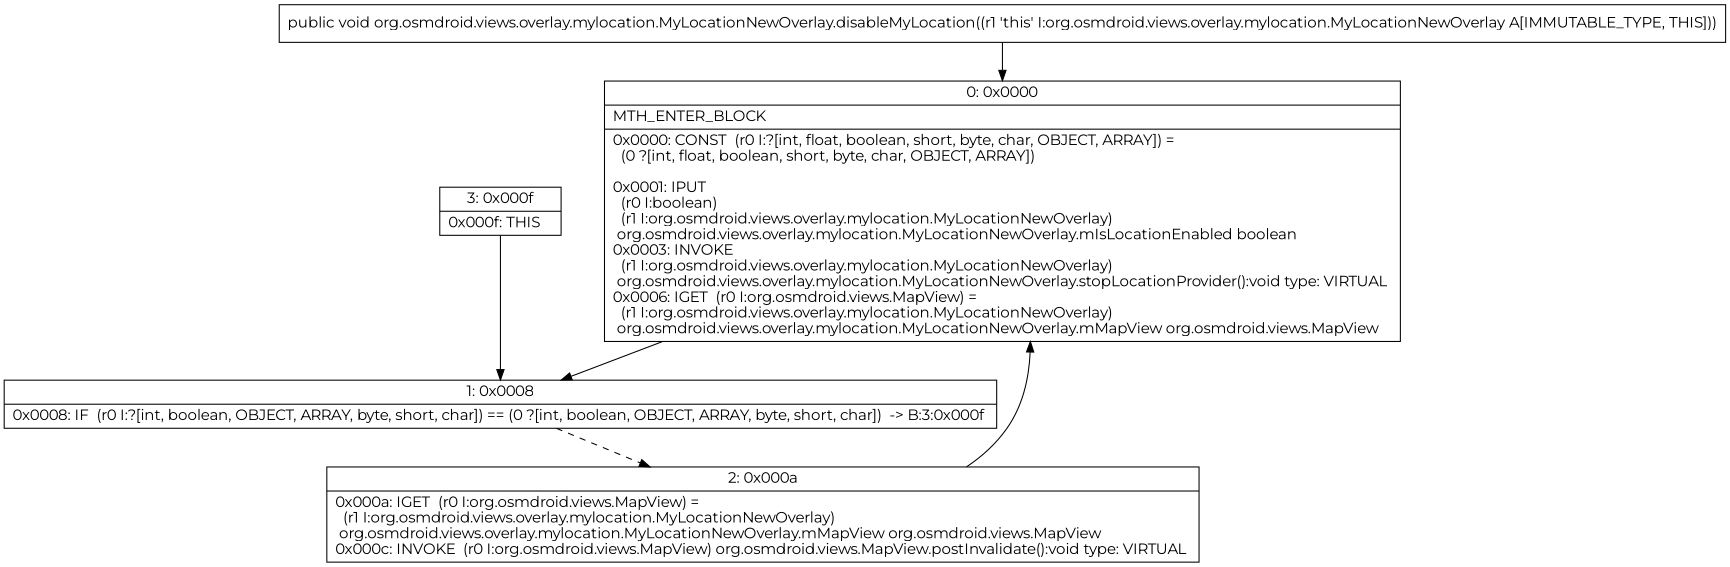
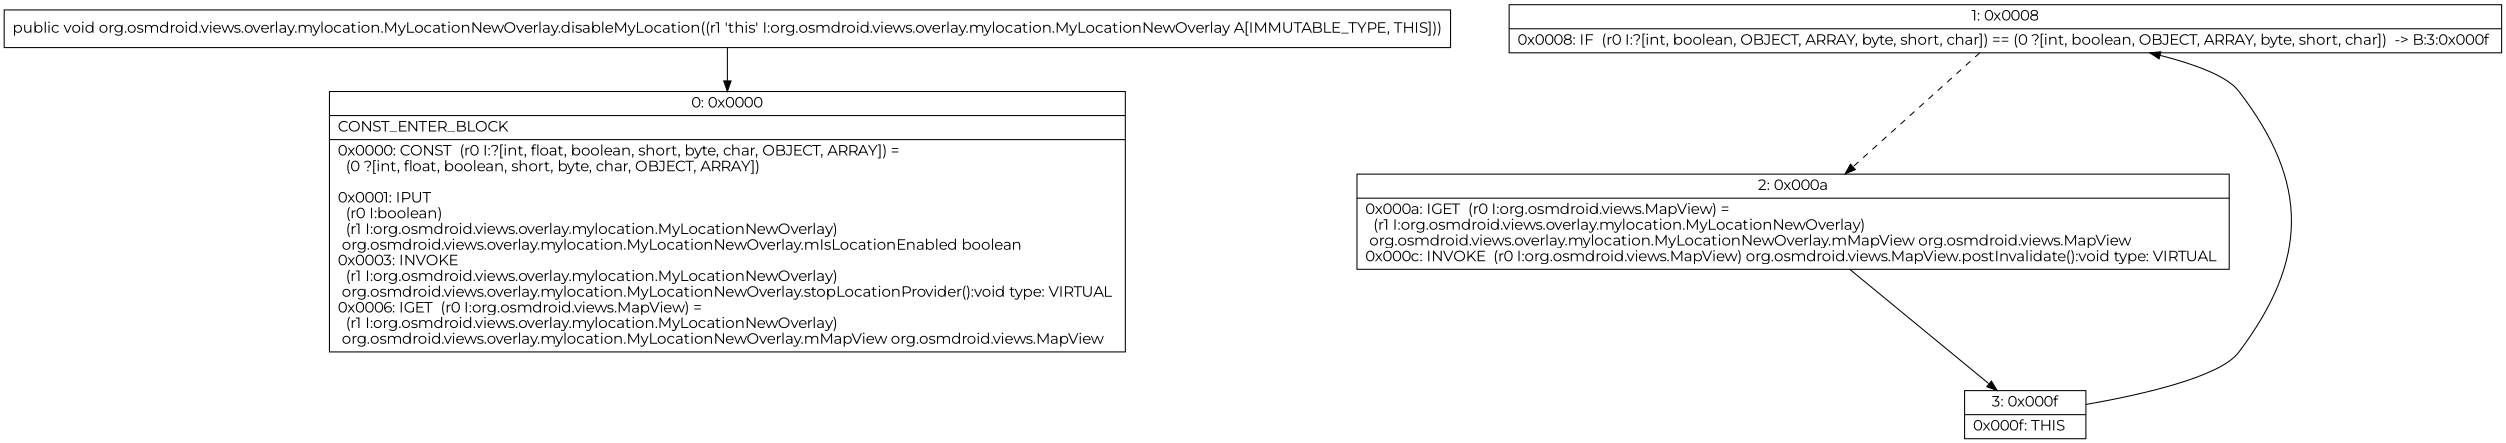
node "0: 0x0000": text "MTH_ENTER_BLOCK" -> "CONST_ENTER_BLOCK"
edge "0: 0x0000" -> "1: 0x0008": removed
edge "2: 0x000a" -> "0: 0x0000": now "2: 0x000a" -> "3: 0x000f"
